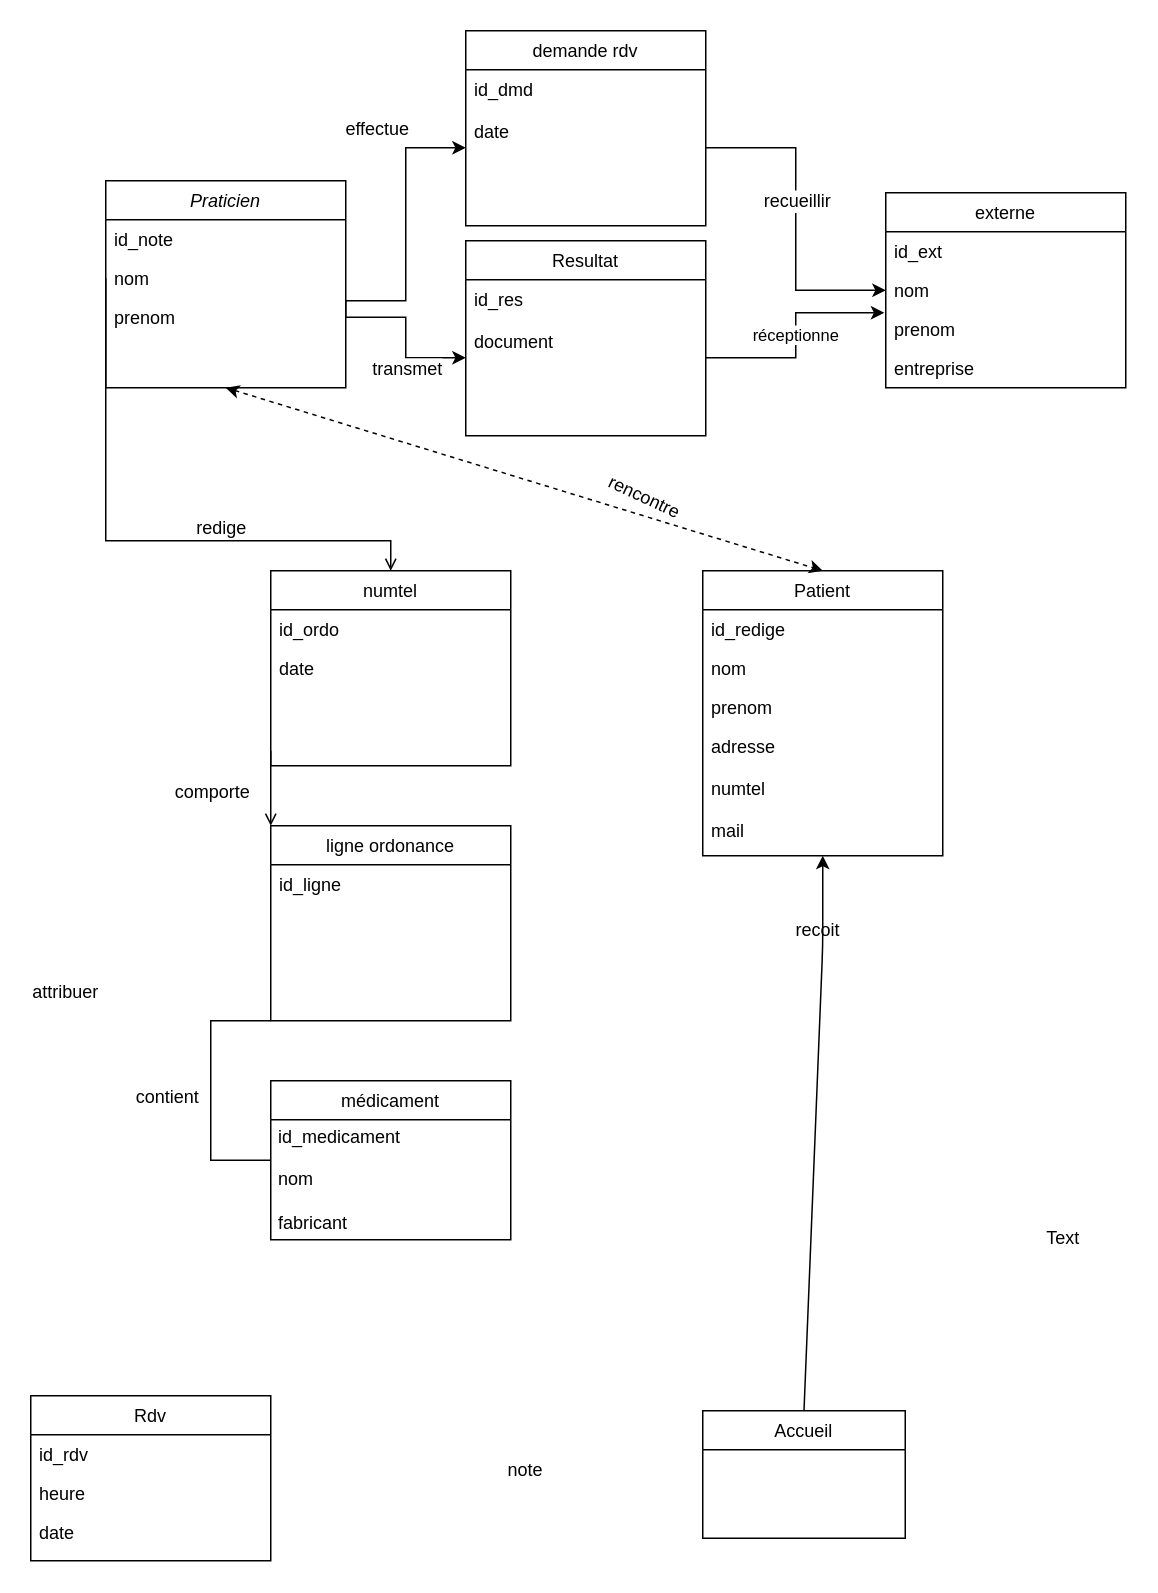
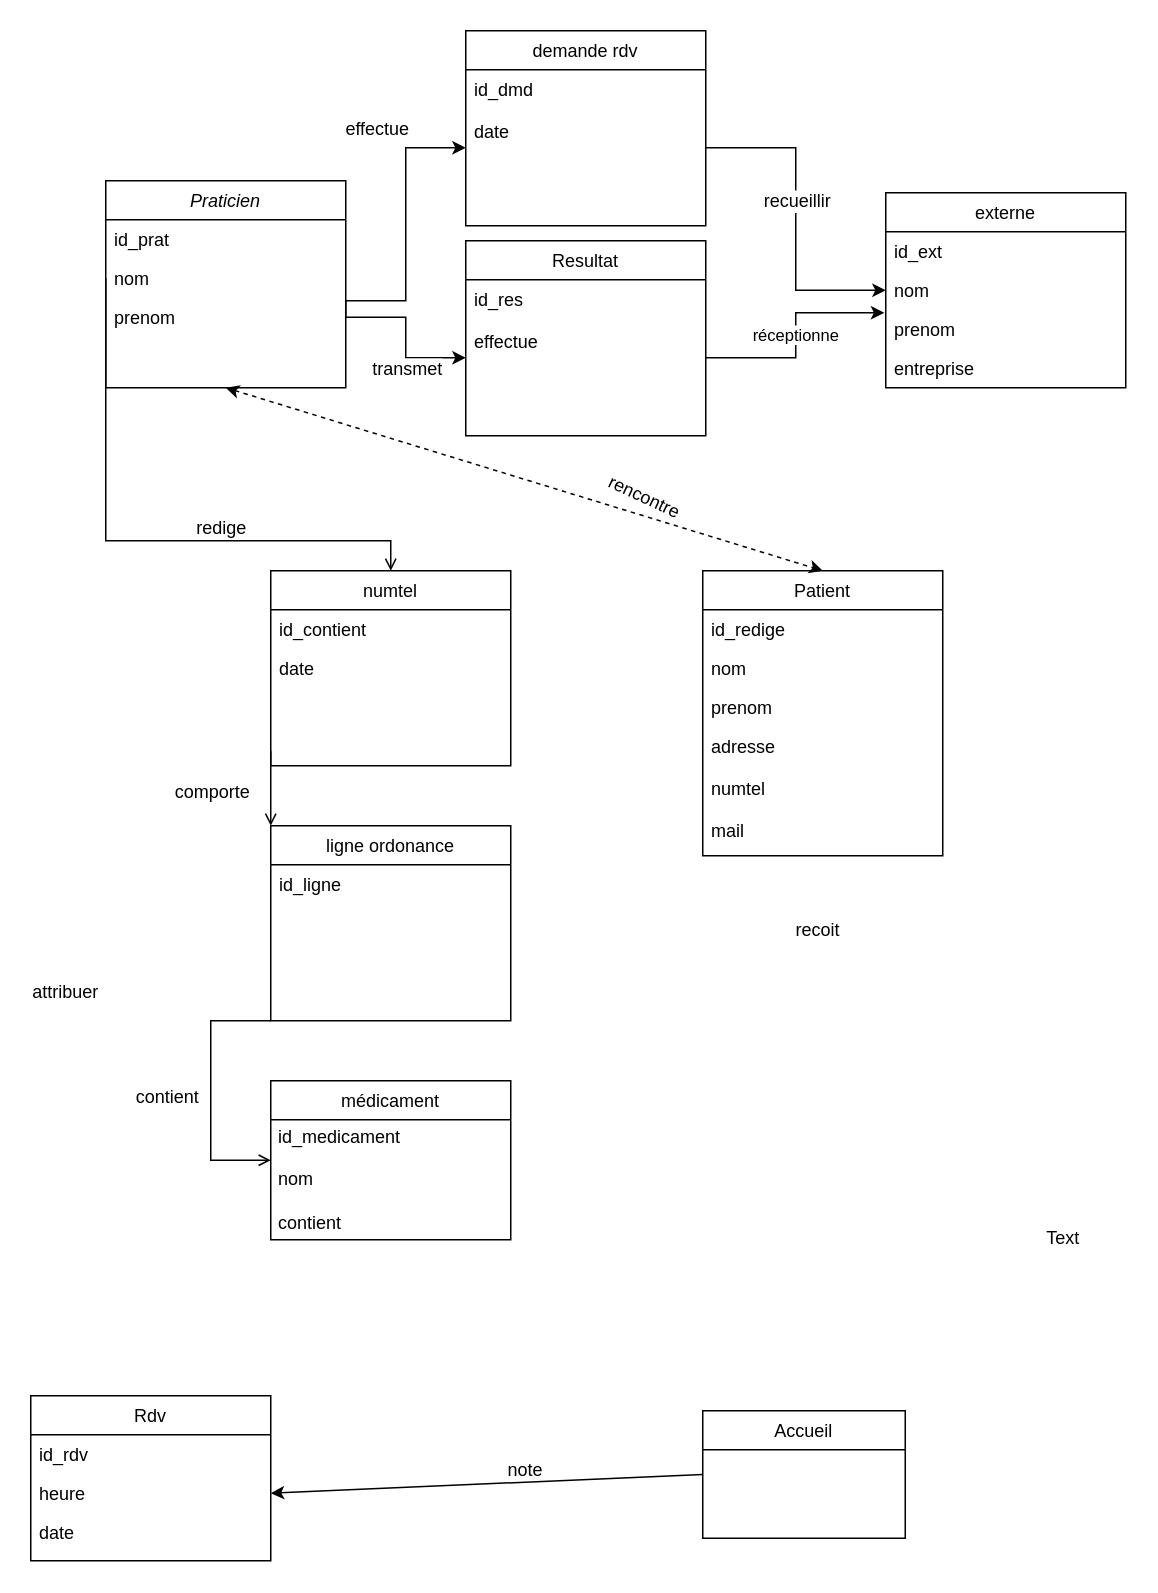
node "id_note": label "id_note" -> "id_prat"
node "id_res document": label "id_res document" -> "id_res effectue"
node "id_ordo": label "id_ordo" -> "id_contient"
edge "Accueil" -> "adresse numtel mail": removed
edge "ligne ordonance" -- "médicament": arrowhead none -> open
node "id_medicament nom fabricant": label "id_medicament nom fabricant" -> "id_medicament nom contient"
edge "Accueil" -> "heure": added
